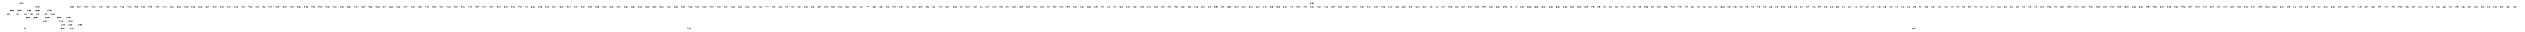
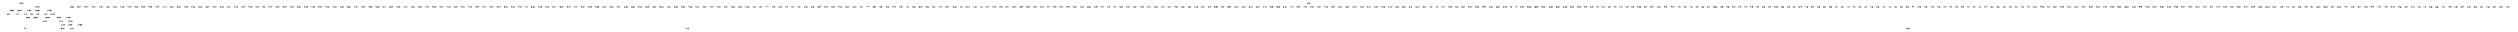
node "(528) C249": removed
